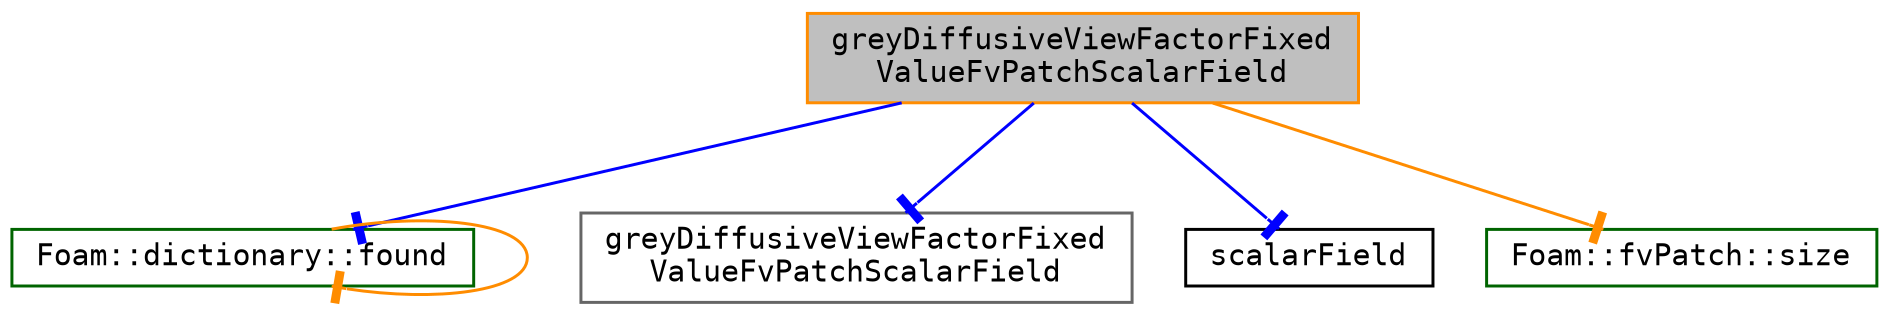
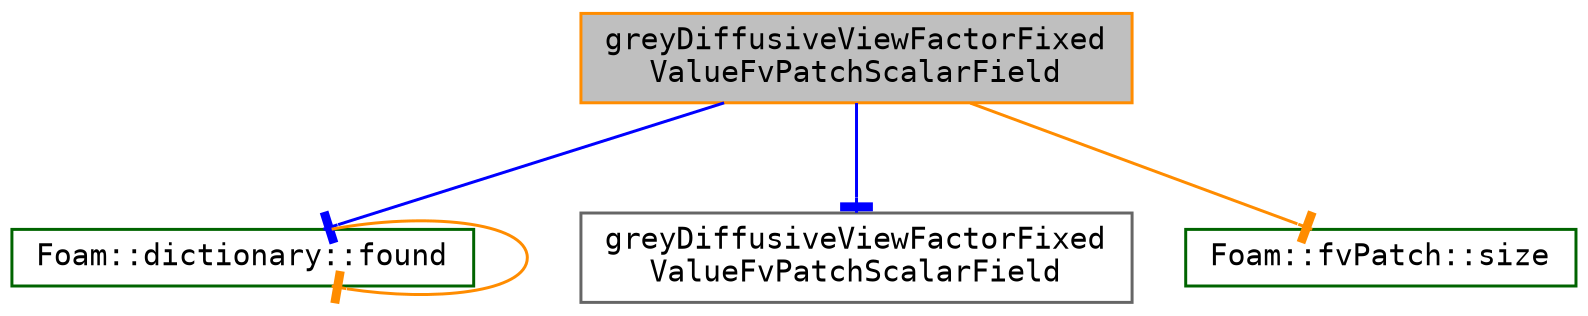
node "scalarField": removed
